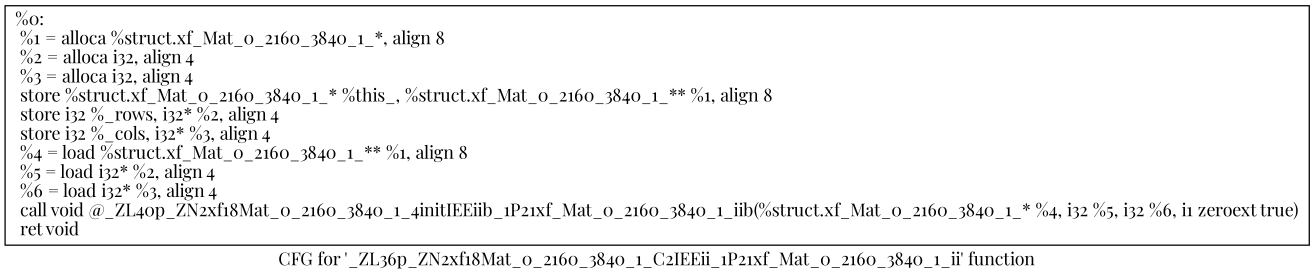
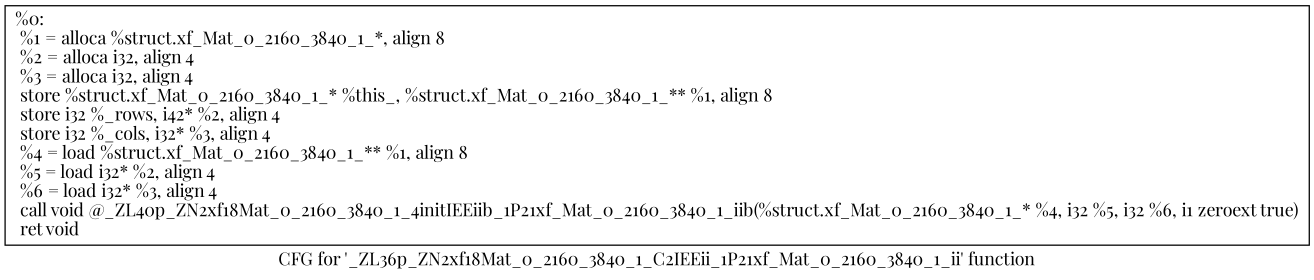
node "%0:": text "store i32 %_rows, i32* %2, align 4" -> "store i32 %_rows, i42* %2, align 4"
